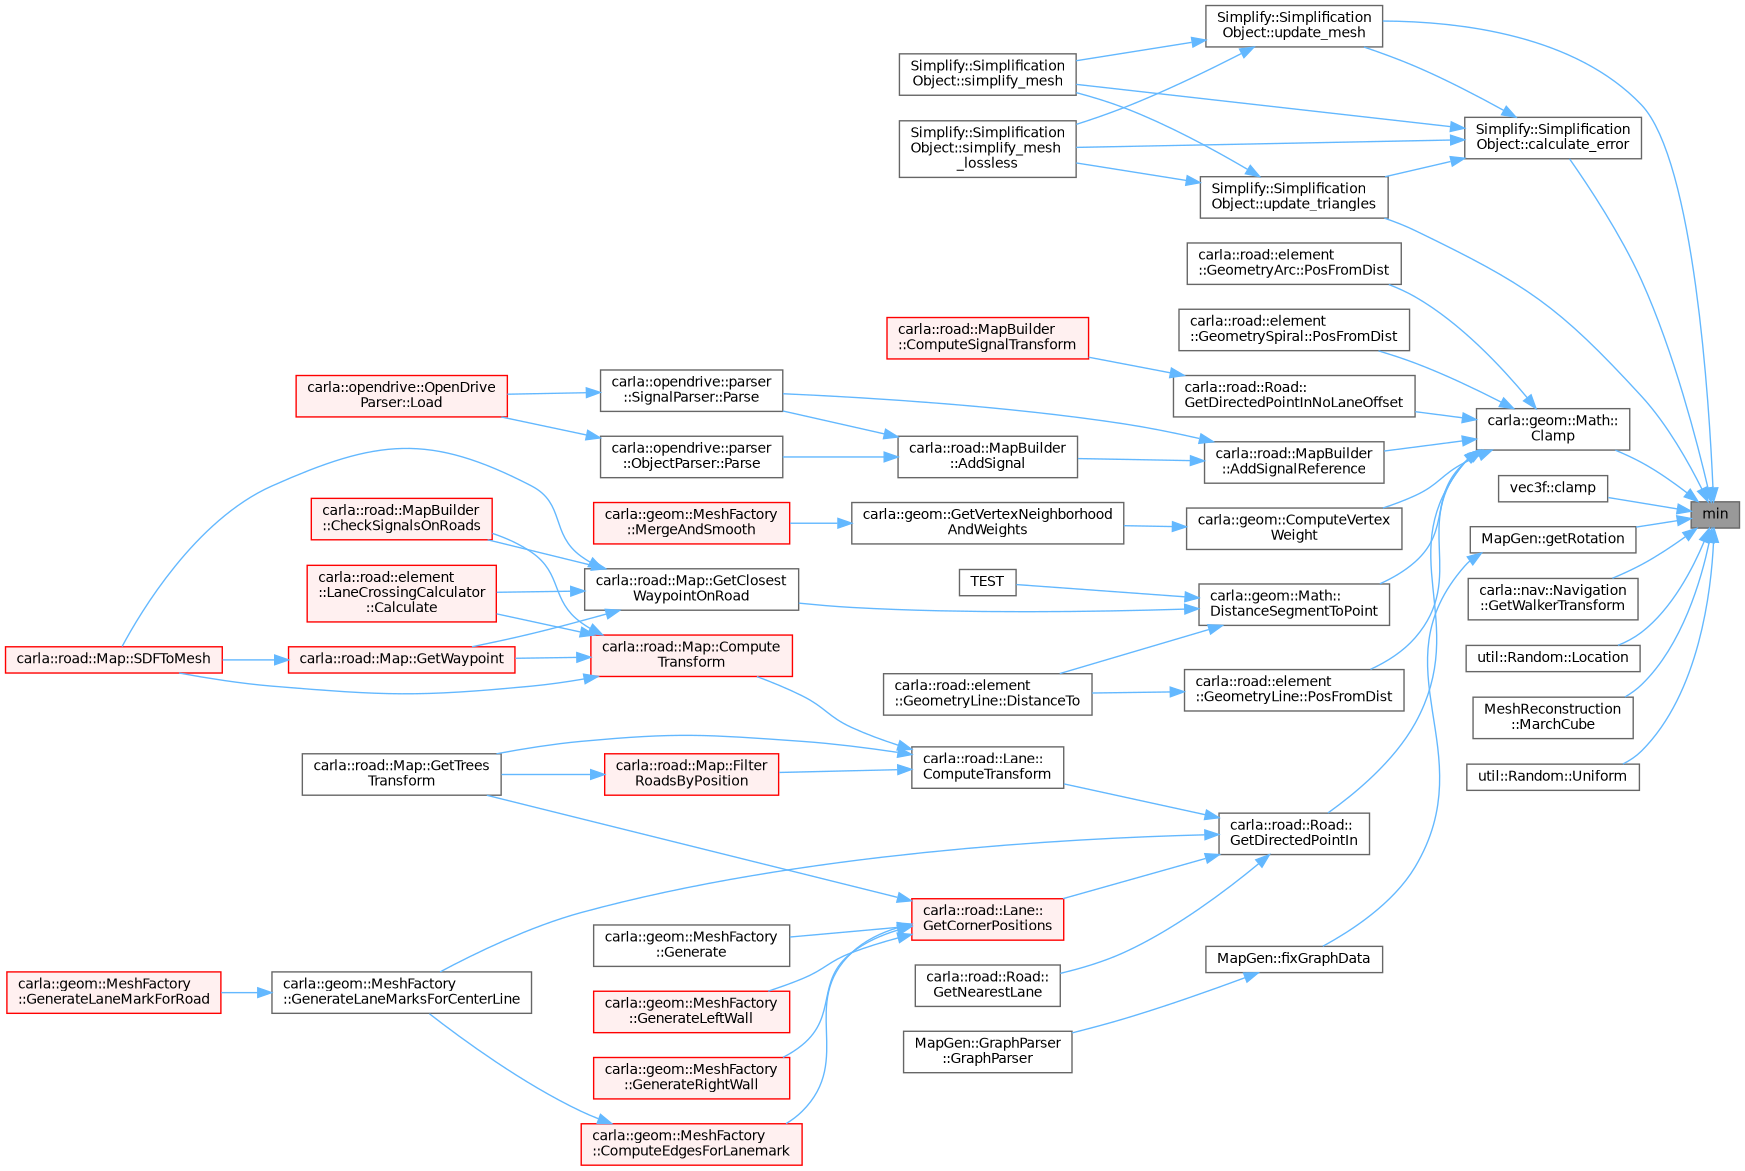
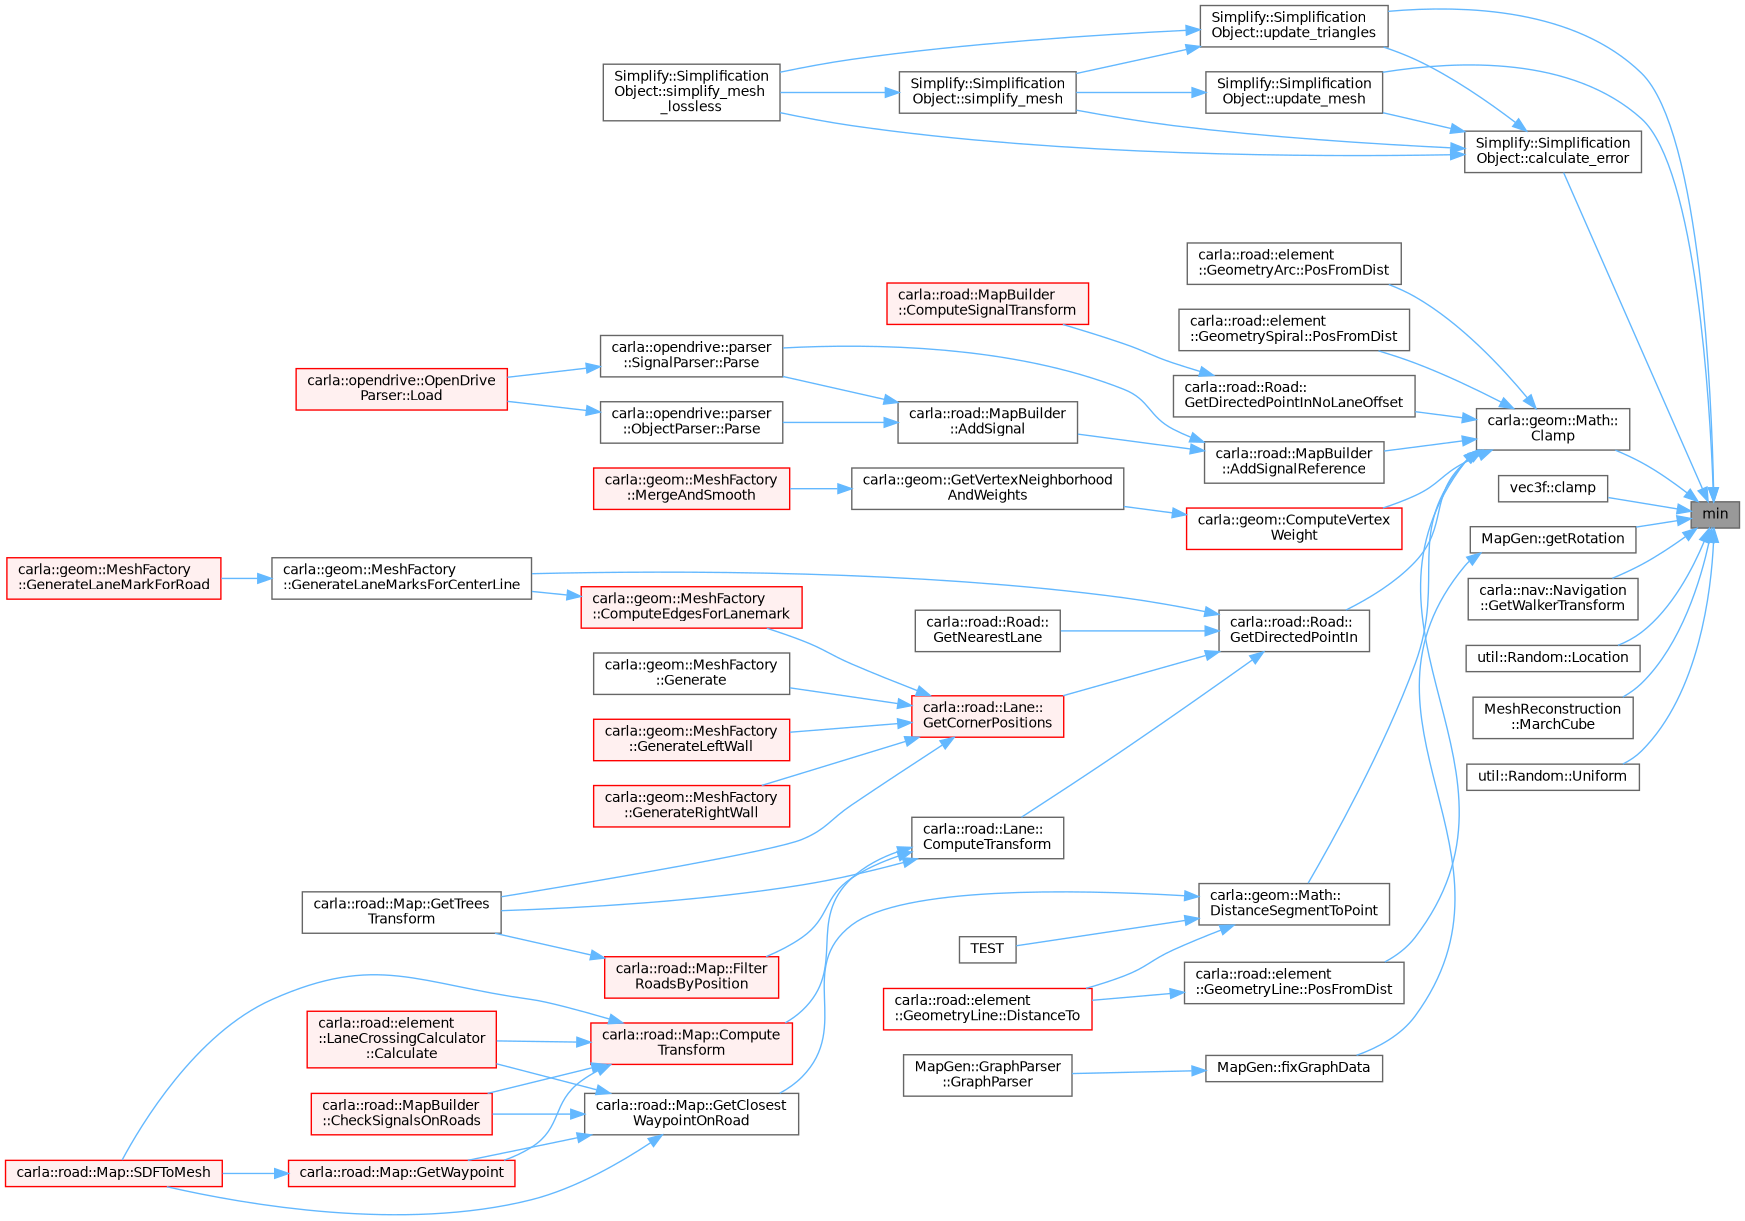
edge "Simplify::Simplification Object::simplify_mesh _lossless" -> "Simplify::Simplification Object::update_mesh": now "Simplify::Simplification Object::simplify_mesh _lossless" -> "Simplify::Simplification Object::simplify_mesh"
node "carla::geom::ComputeVertex Weight": color grey40 -> red
node "carla::road::element ::GeometryLine::DistanceTo": color grey40 -> red
